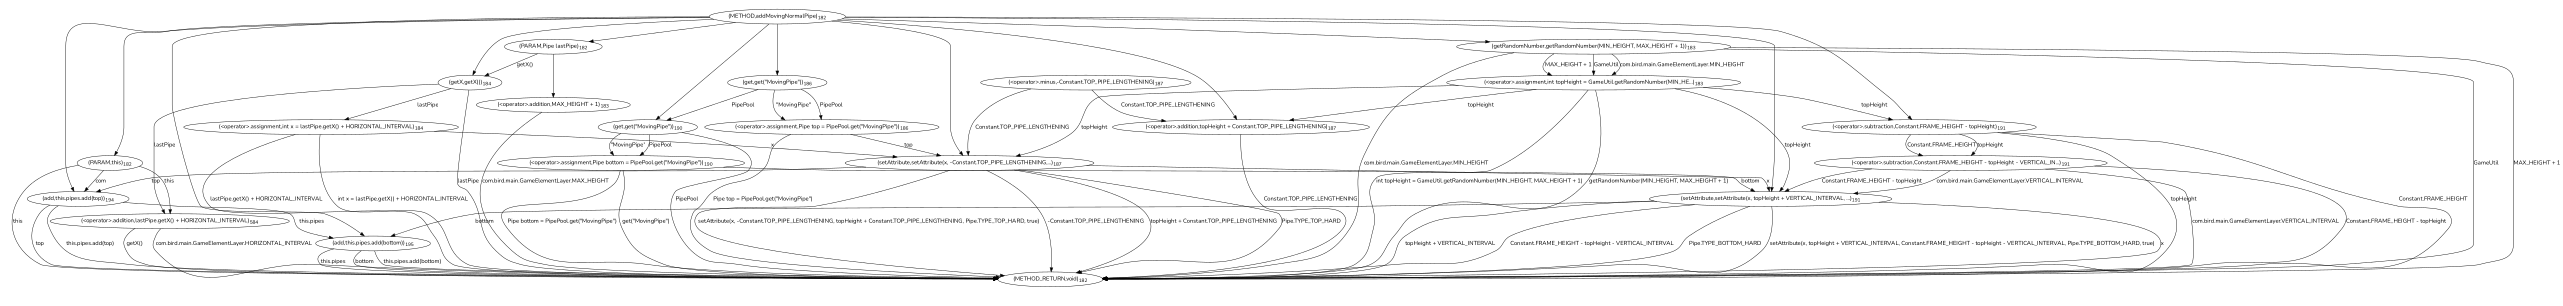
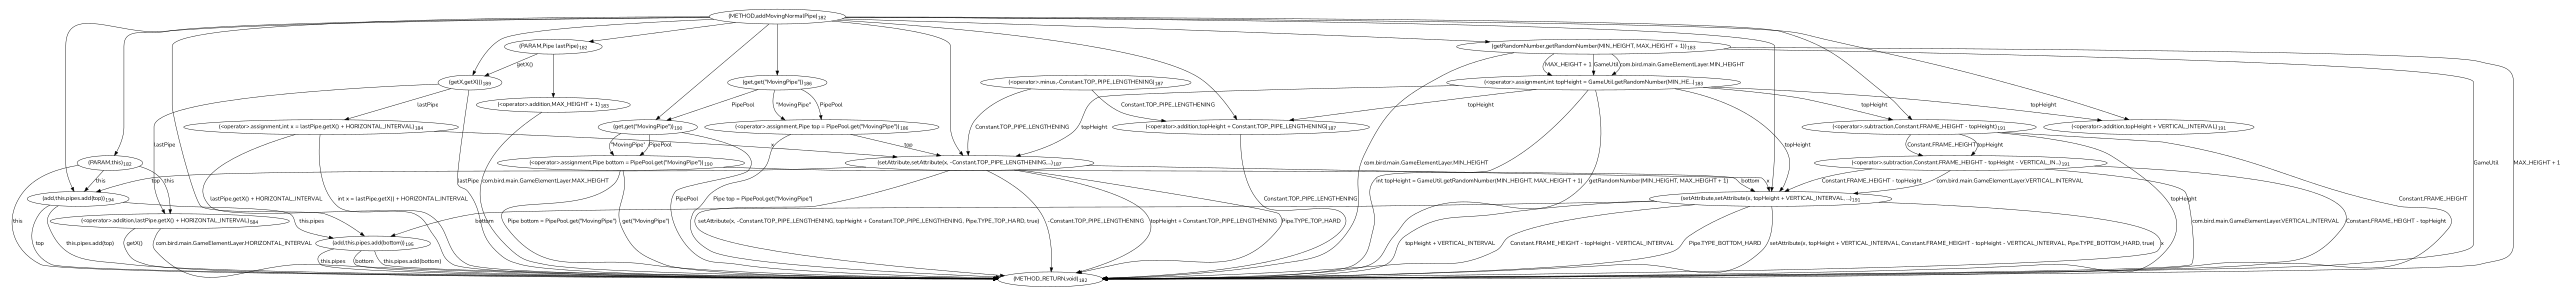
node "(getX,getX())": text "184" -> "189"
node "(<operator>.addition,topHeight + VERTICAL_INTERVAL)": added
edge "(PARAM,this)" -> "(add,this.pipes.add(top))": label "com" -> "this"
